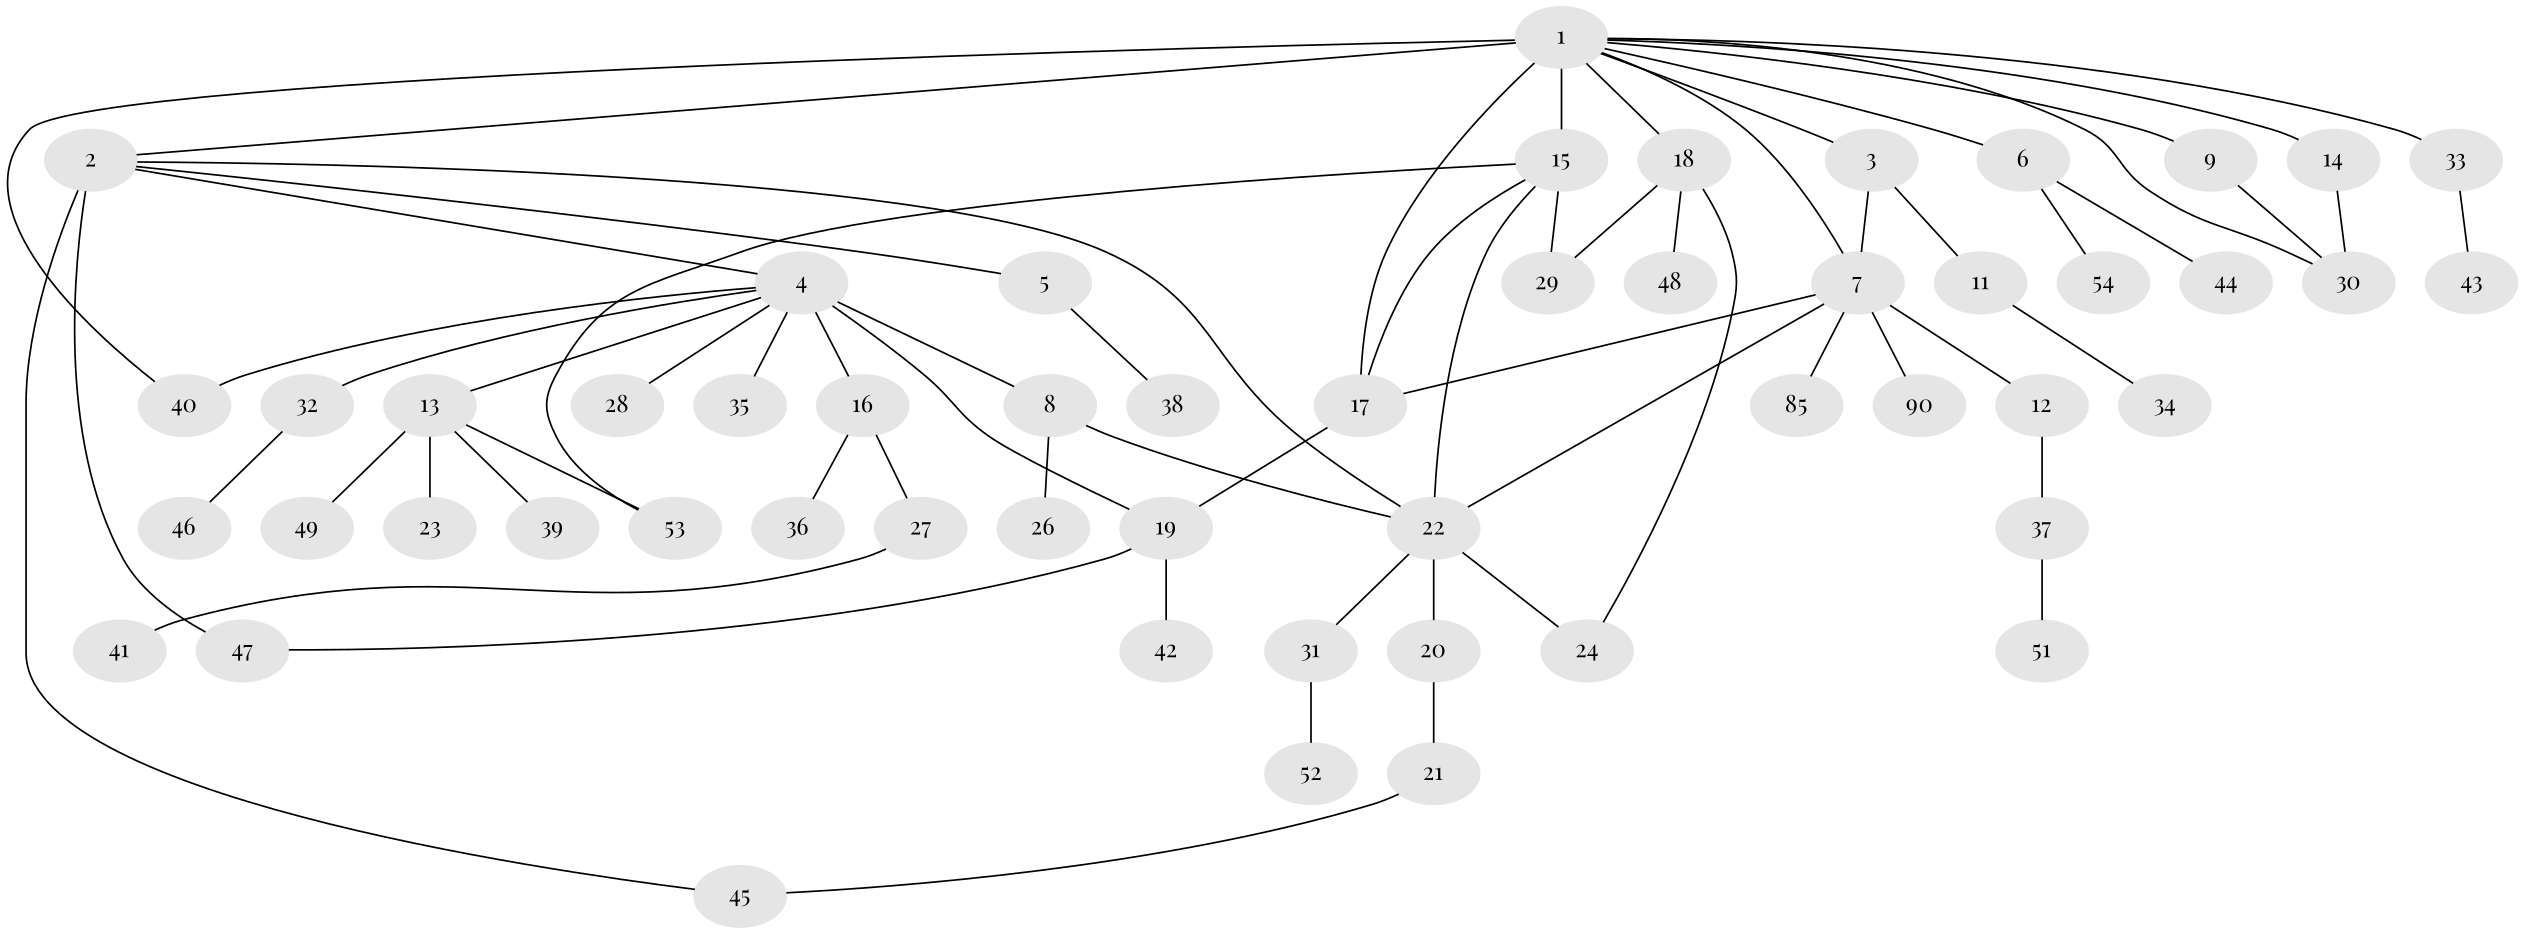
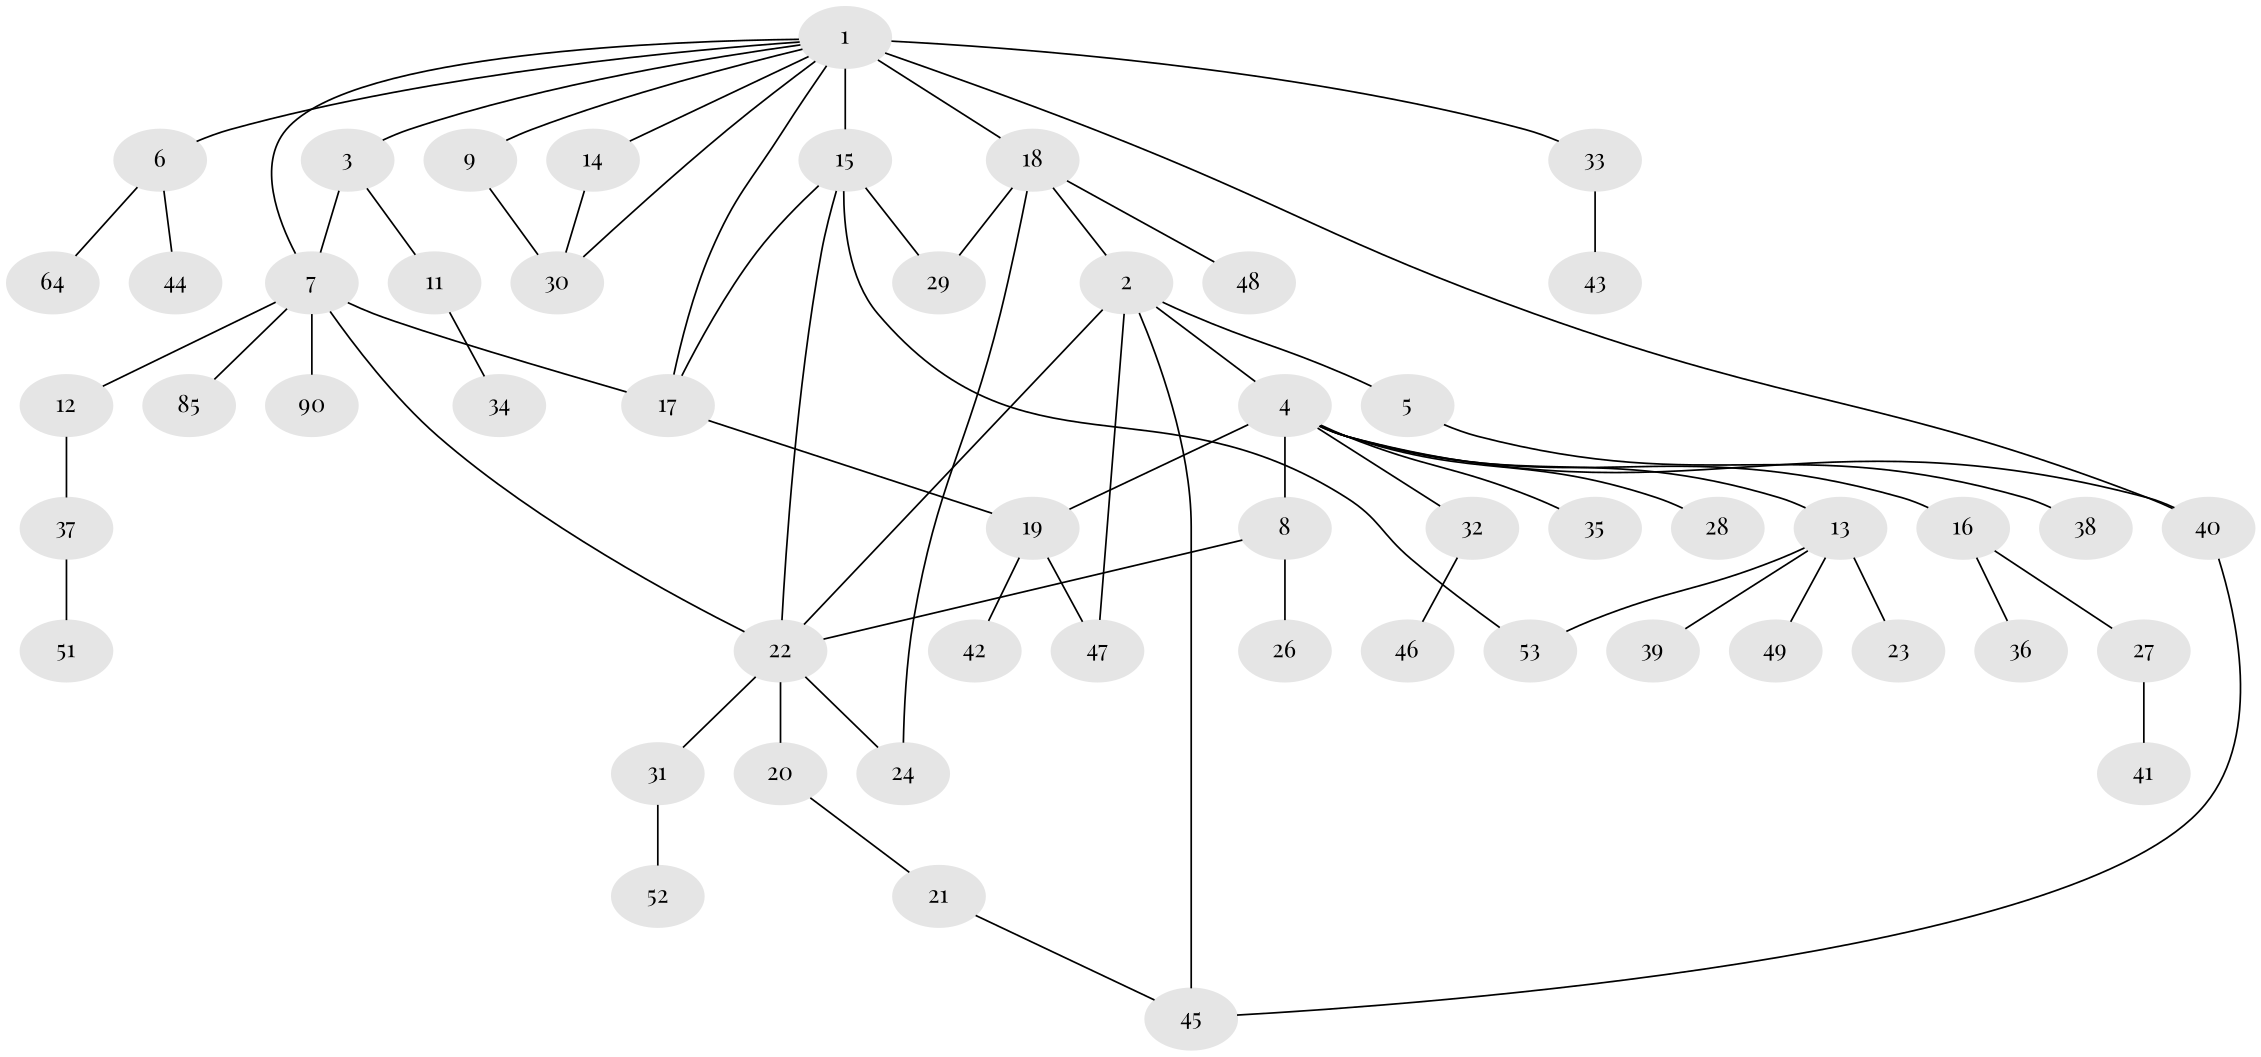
edge "1" -- "2": now "18" -- "2"
node "54": label "54" -> "64"
edge "40" -- "45": added
